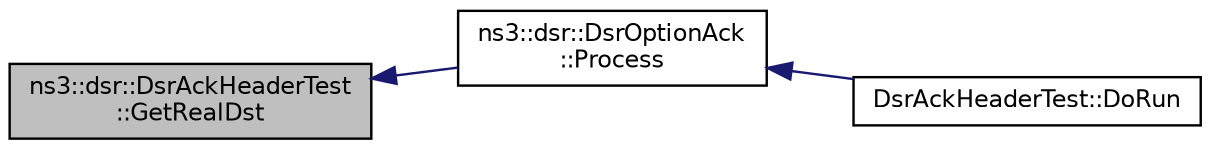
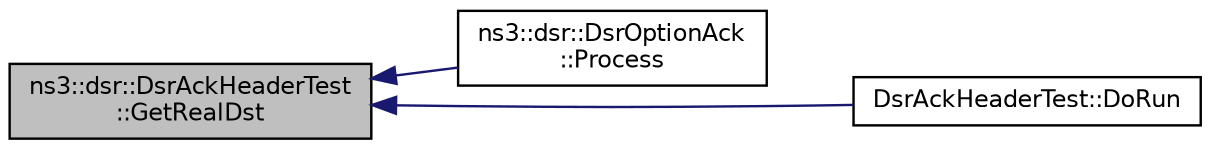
edge "DsrAckHeaderTest::DoRun" -> "ns3::dsr::DsrOptionAck ::Process": now "DsrAckHeaderTest::DoRun" -> "ns3::dsr::DsrAckHeaderTest ::GetRealDst"
